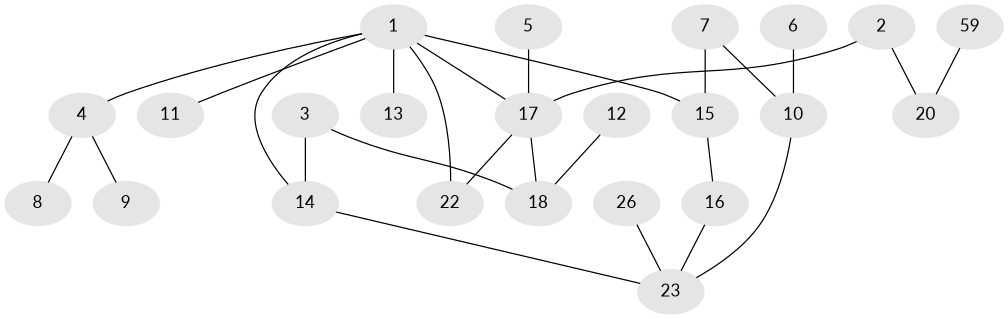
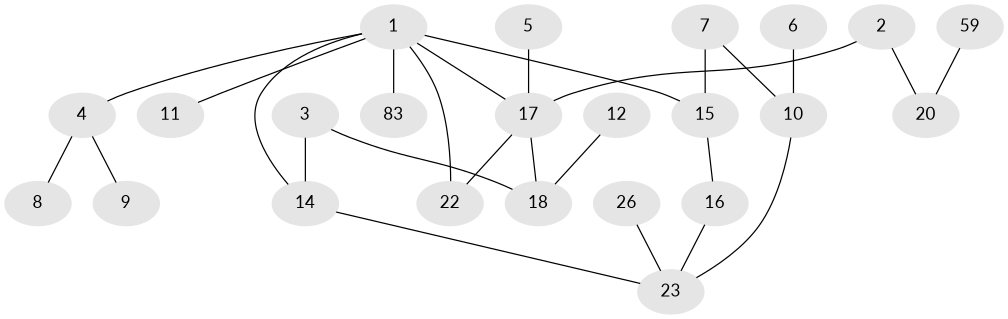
node "13": label "13" -> "83"
